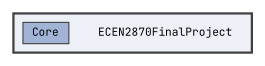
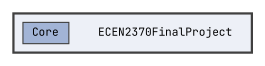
node "ECEN2870FinalProject": label "ECEN2870FinalProject" -> "ECEN2370FinalProject"
